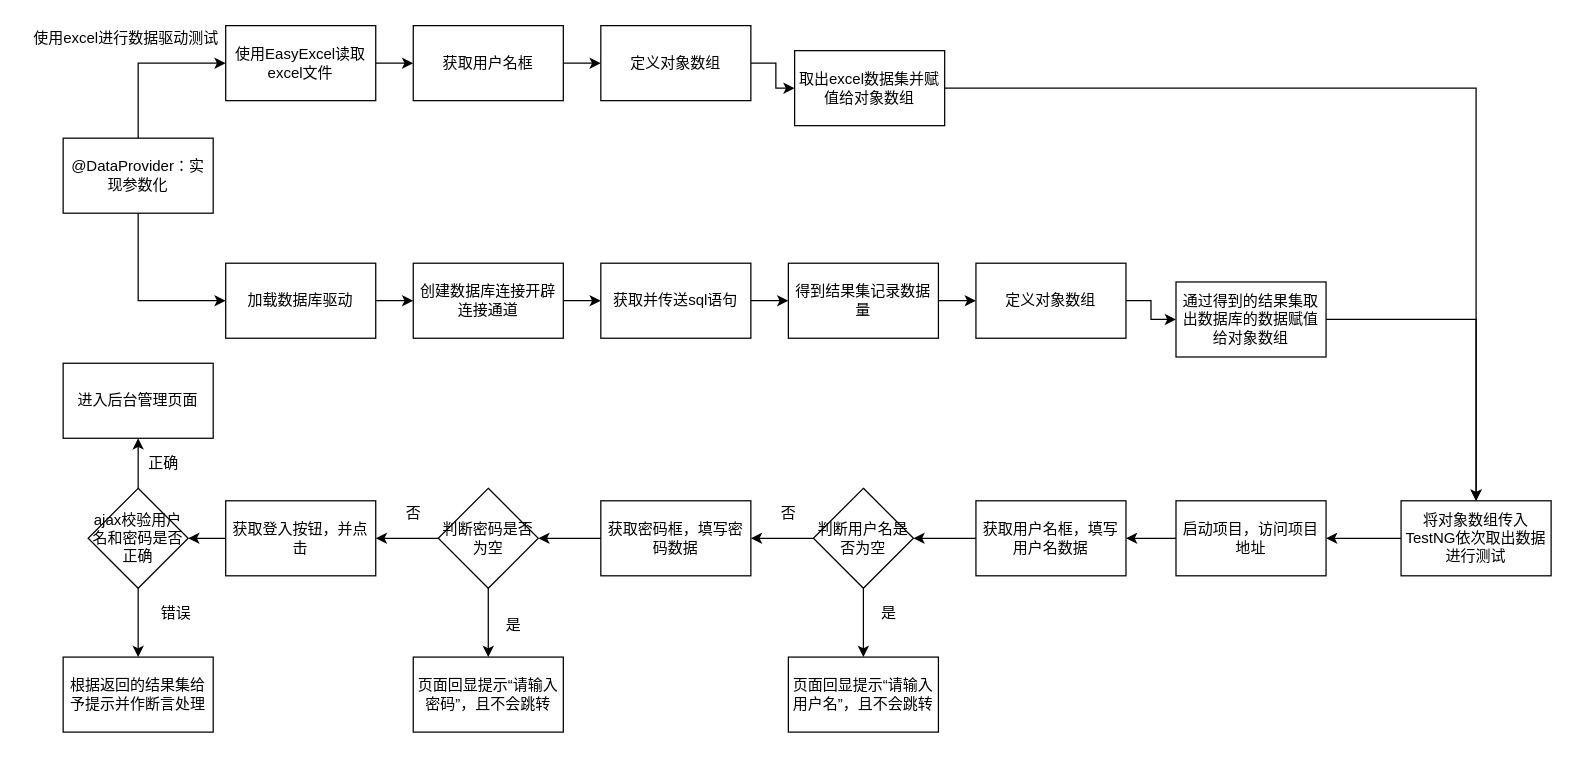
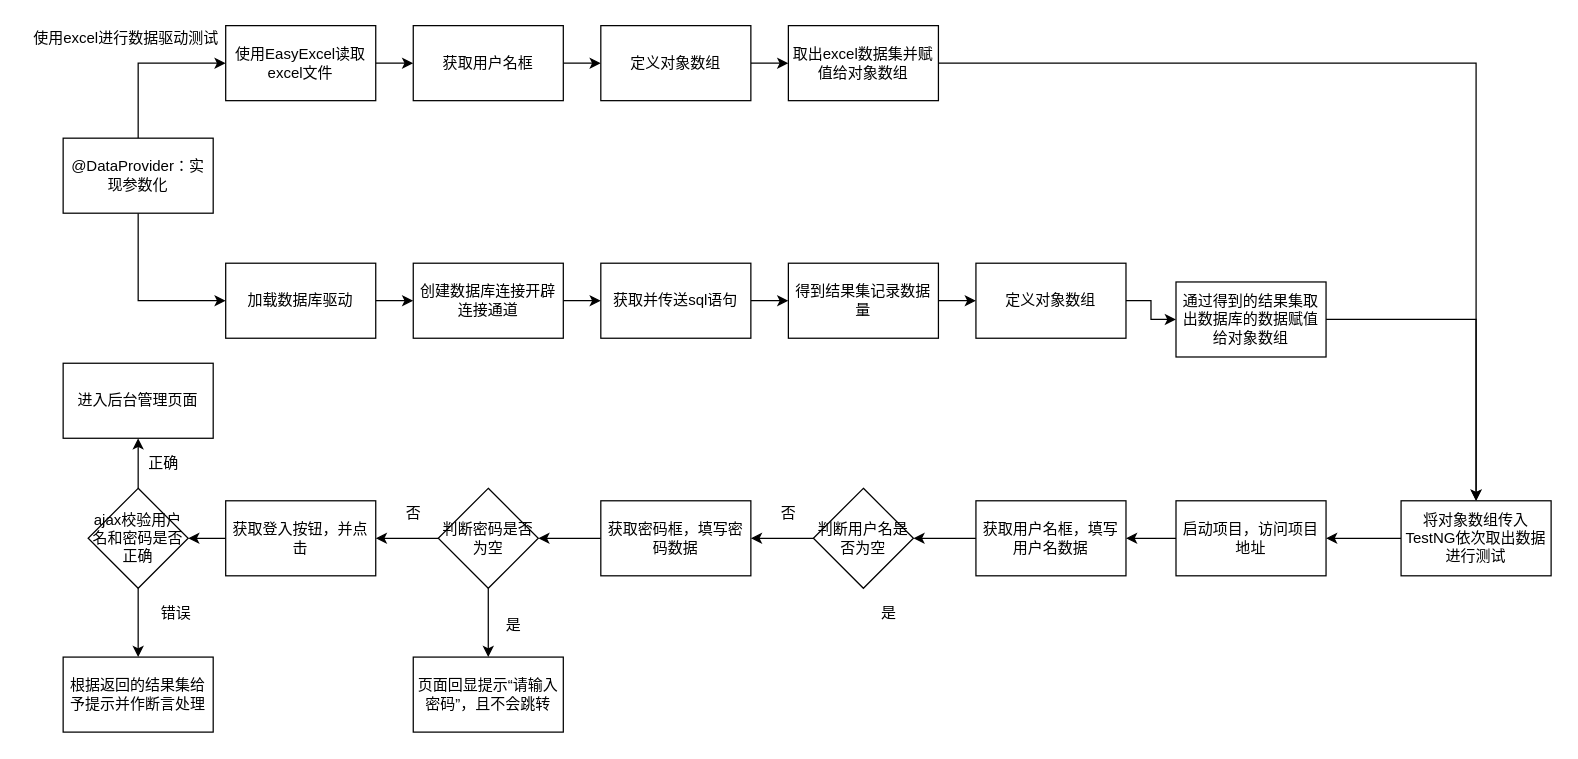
node "取出excel数据集并赋值给对象数组": moved (869, 88) -> (863, 63)
edge "判断用户名是否为空" -> "页面回显提示“请输入用户名”，且不会跳转": removed
node "页面回显提示“请输入用户名”，且不会跳转": removed
